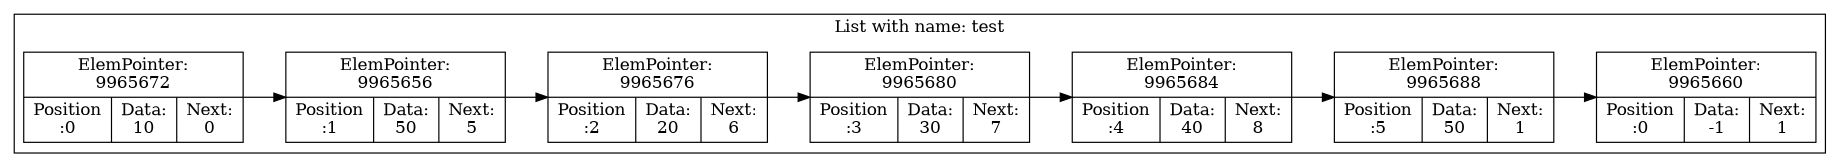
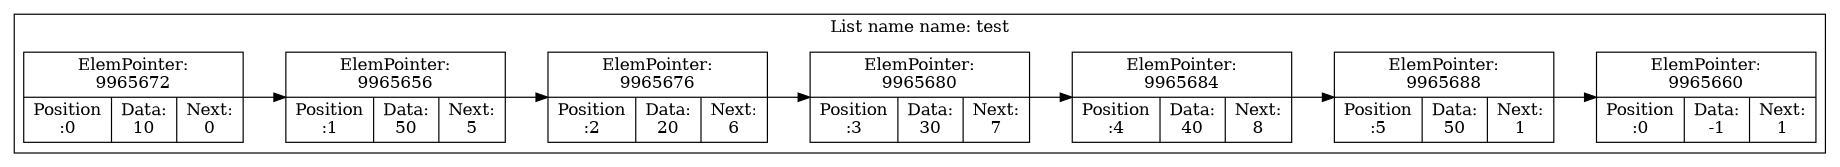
cluster "List with name: test": label "List with name: test" -> "List name name: test"
